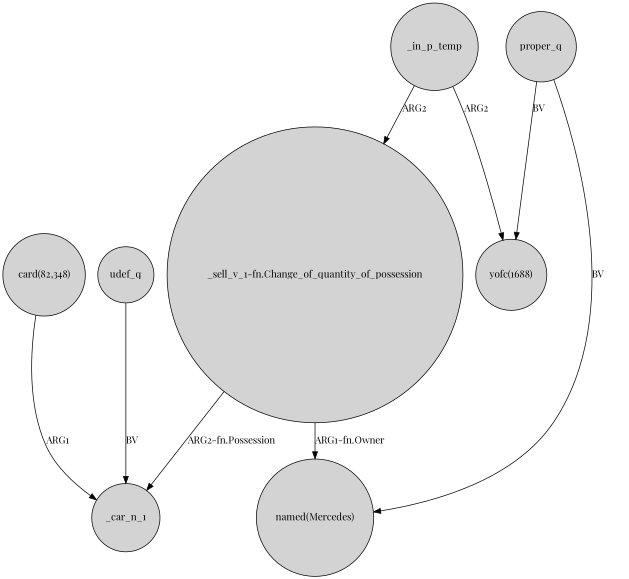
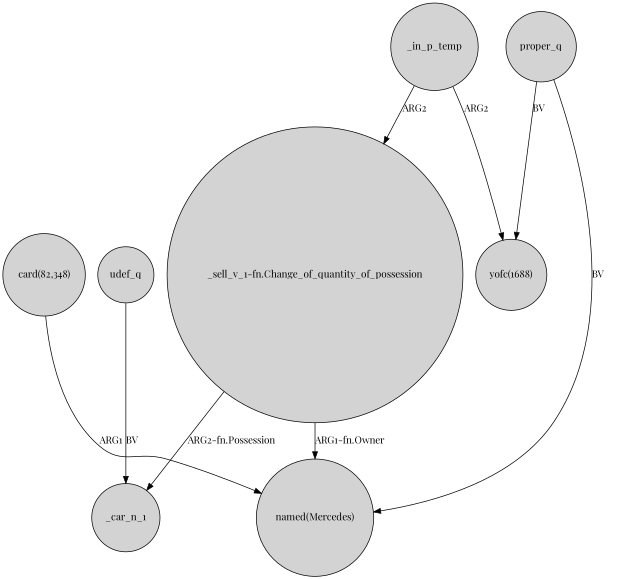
edge "card(82,348)" -> "_car_n_1": now "card(82,348)" -> "named(Mercedes)"
